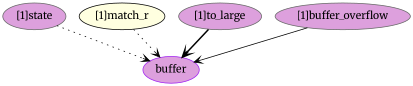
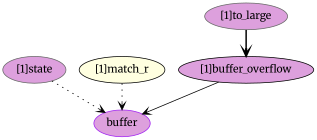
node "[1]buffer_overflow": color gray40 -> black
edge "[1]to_large" -> "buffer": now "[1]to_large" -> "[1]buffer_overflow"
